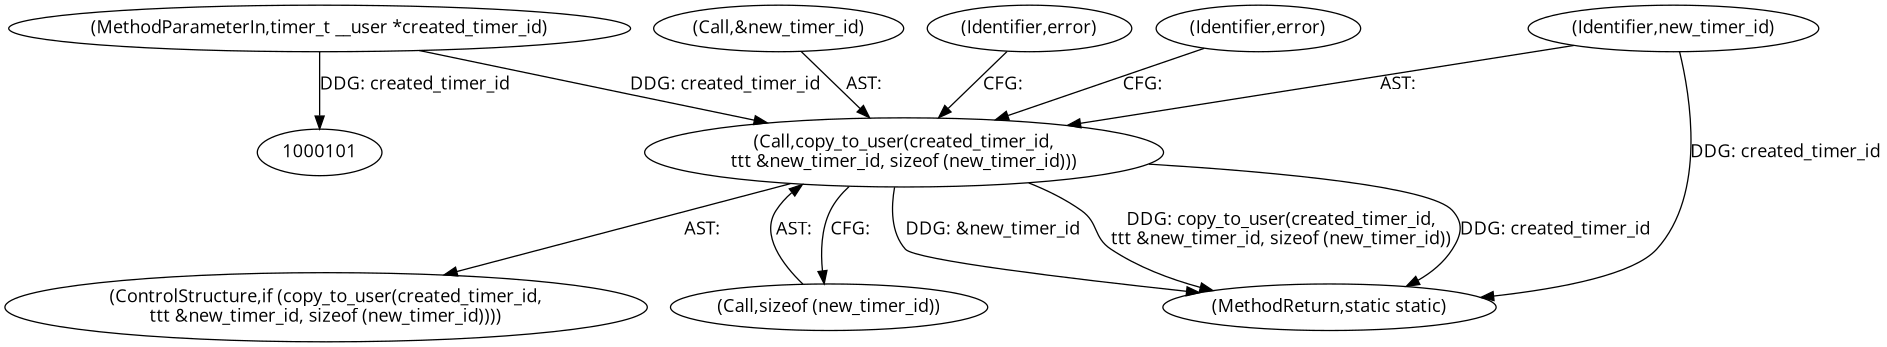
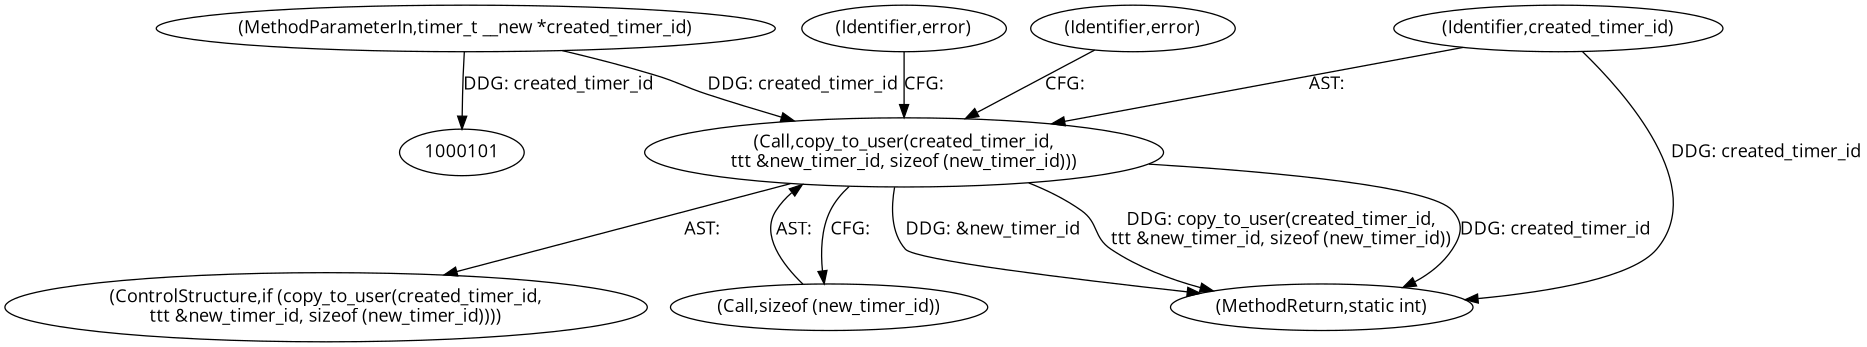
node "(MethodParameterIn,timer_t __user *created_timer_id)": label "(MethodParameterIn,timer_t __user *created_timer_id)" -> "(MethodParameterIn,timer_t __new *created_timer_id)"
node "(Call,&new_timer_id)": removed
node "(Identifier,new_timer_id)": label "(Identifier,new_timer_id)" -> "(Identifier,created_timer_id)"
node "(MethodReturn,static static)": label "(MethodReturn,static static)" -> "(MethodReturn,static int)"
